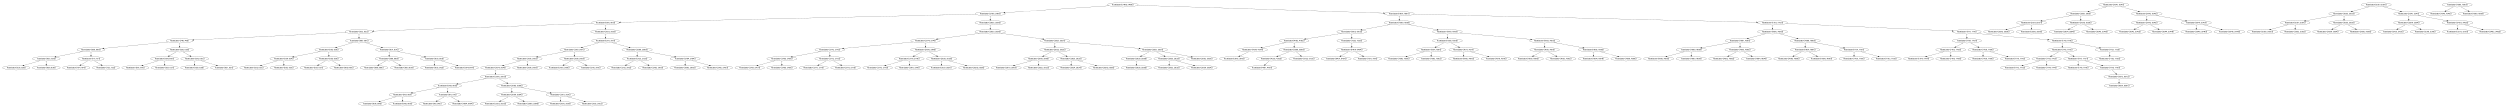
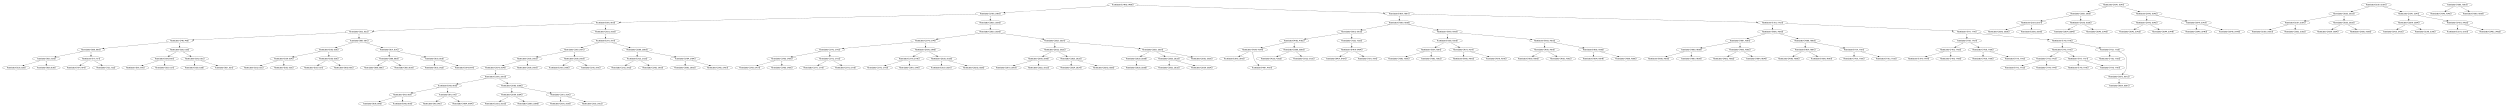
edge "Node{data=[4202, 4202]}" -> "Node{data=[4191, 4191]}": now "Node{data=[4134, 4134]}" -> "Node{data=[4191, 4191]}"
edge "Node{data=[7718, 7718]}" -> "Node{data=[8572, 8572]}": now "Node{data=[7721, 7721]}" -> "Node{data=[8572, 8572]}"
